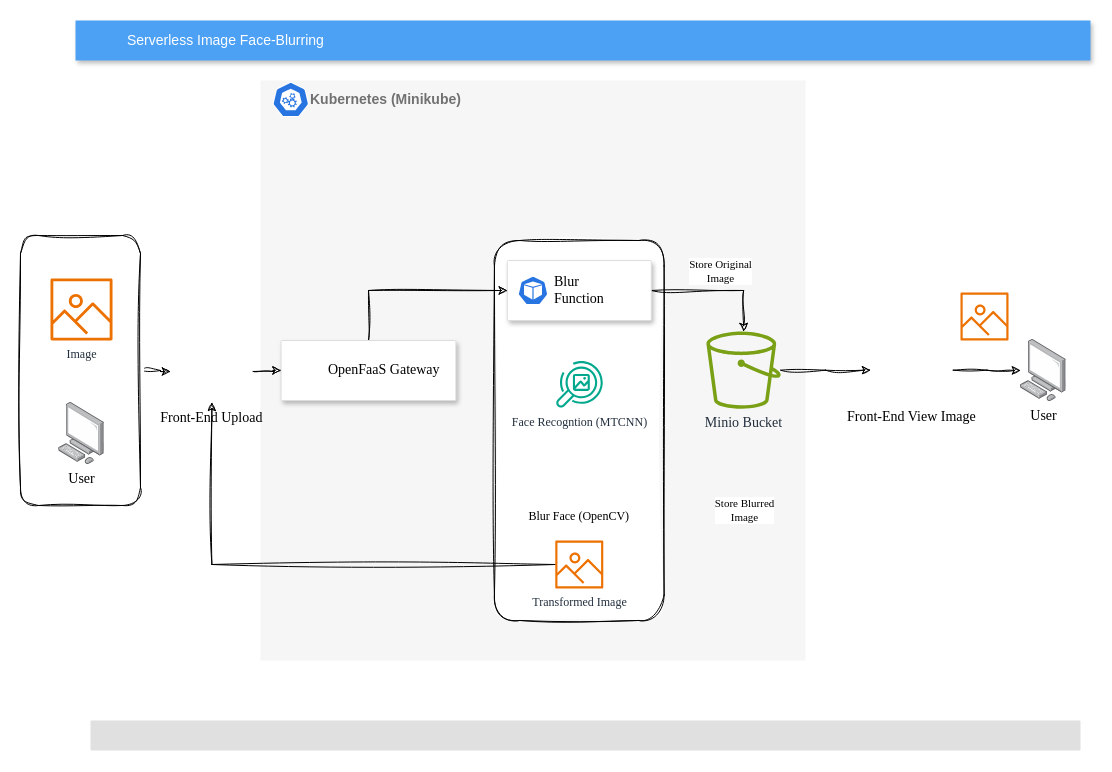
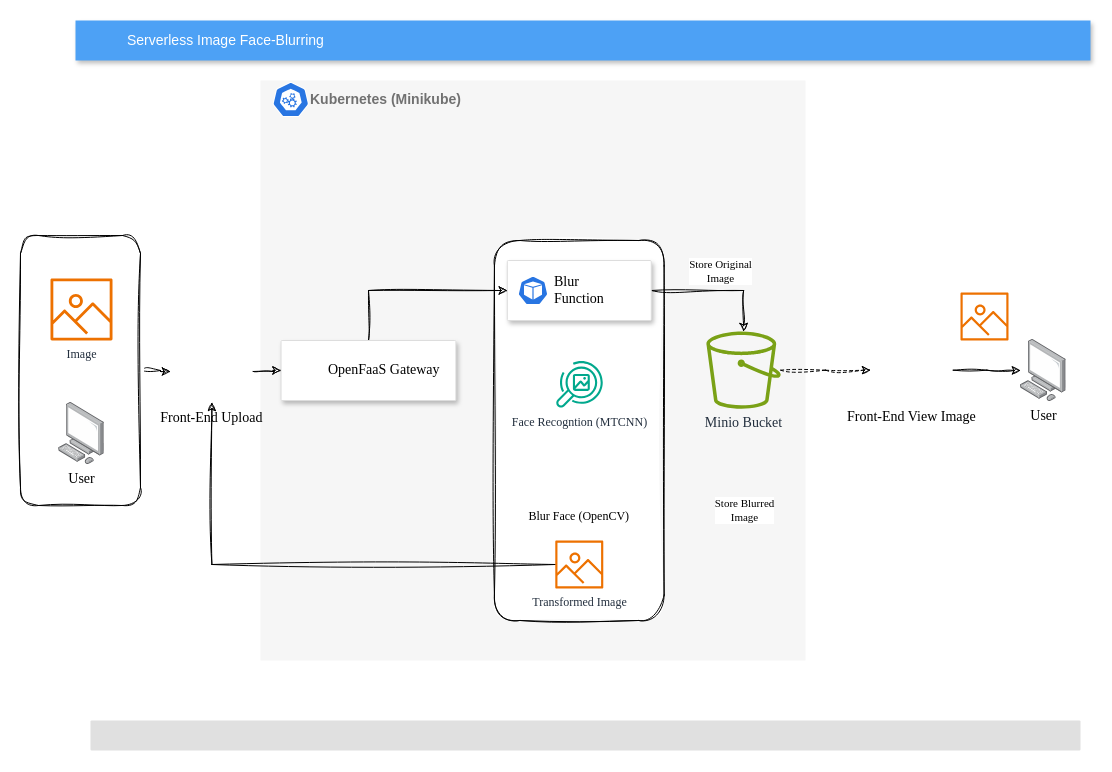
edge "Minio Bucket" -> "Front-End View Image": style solid -> dashed
